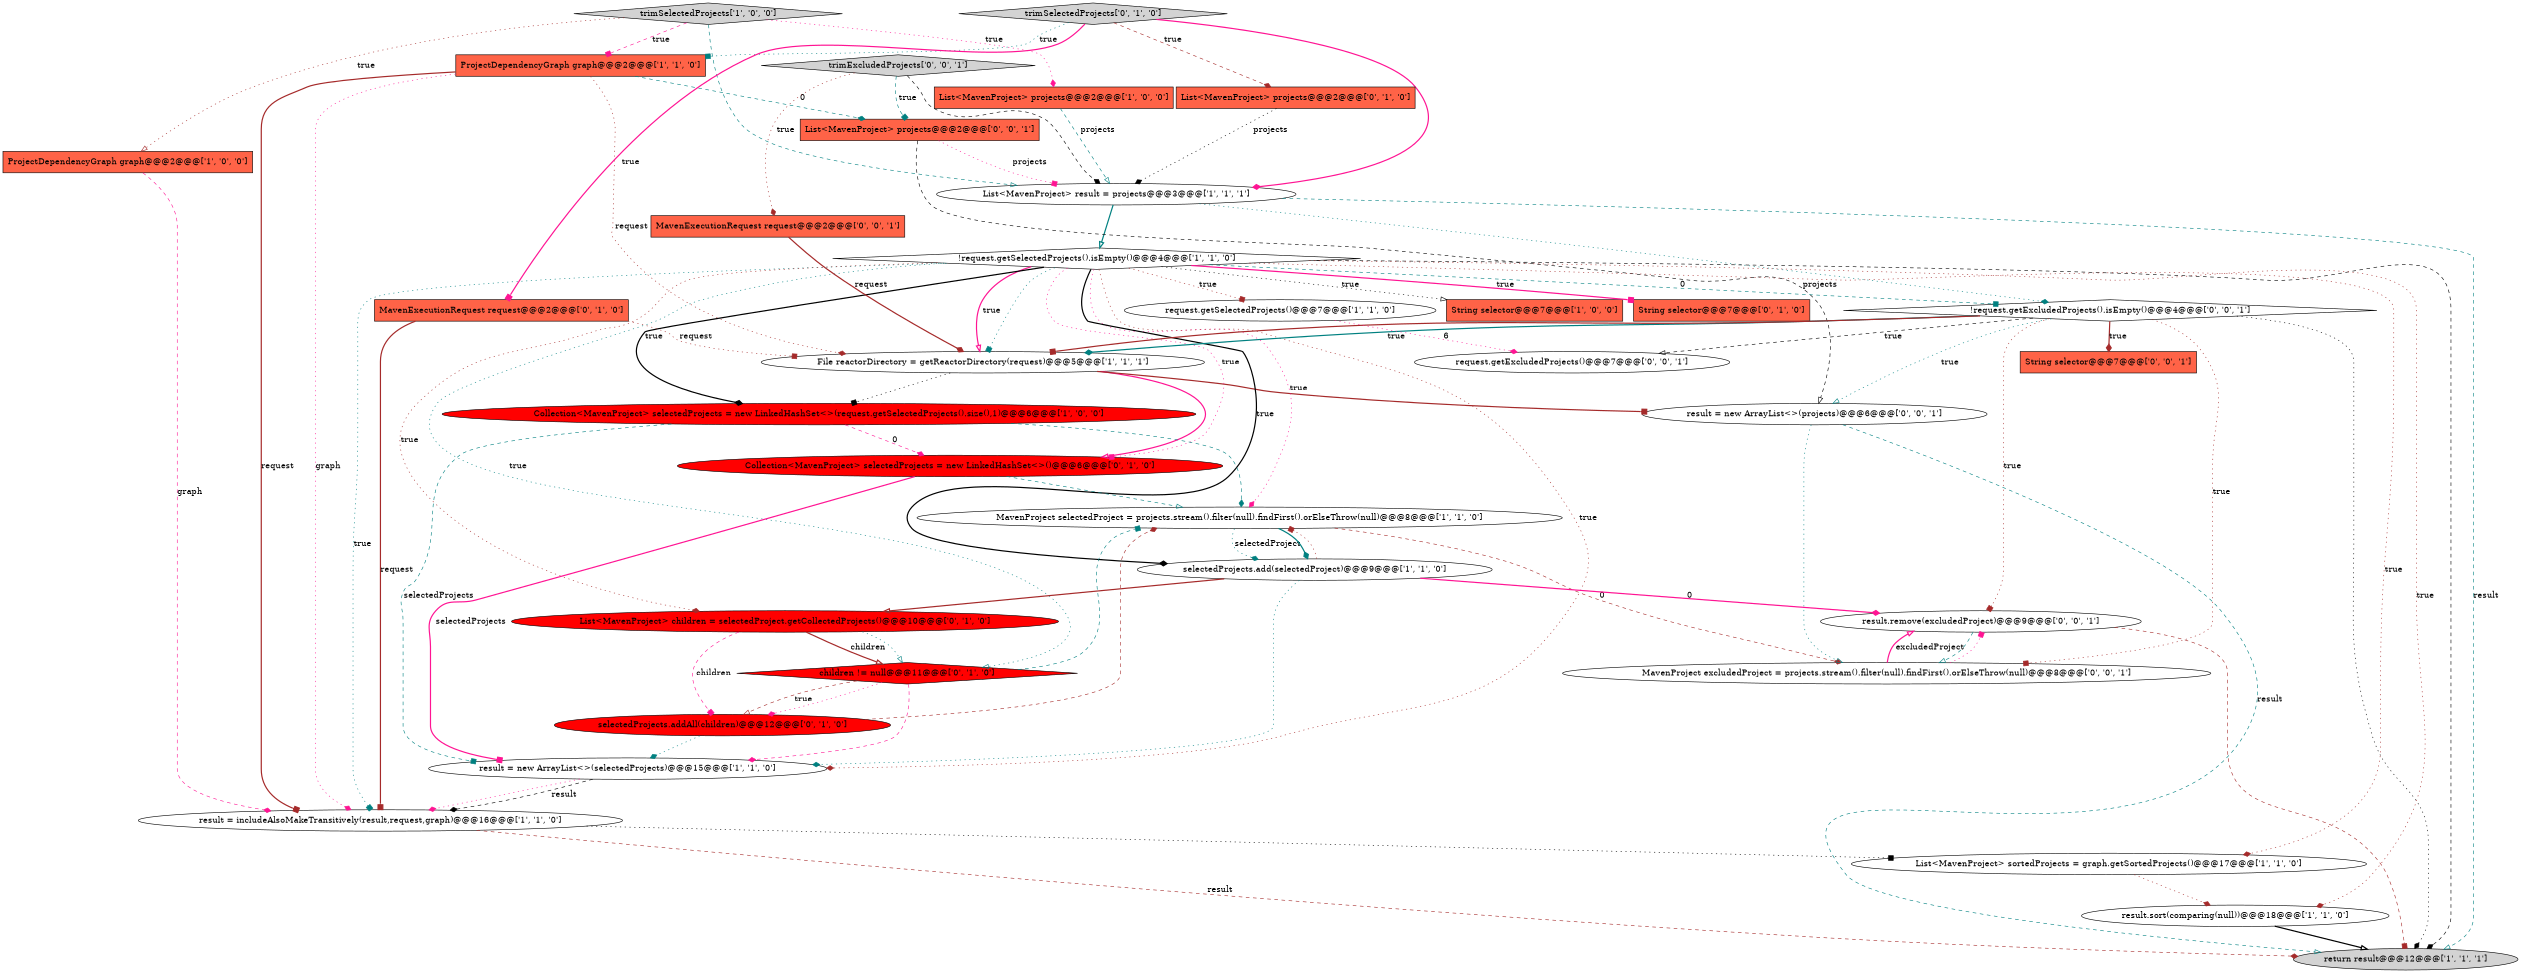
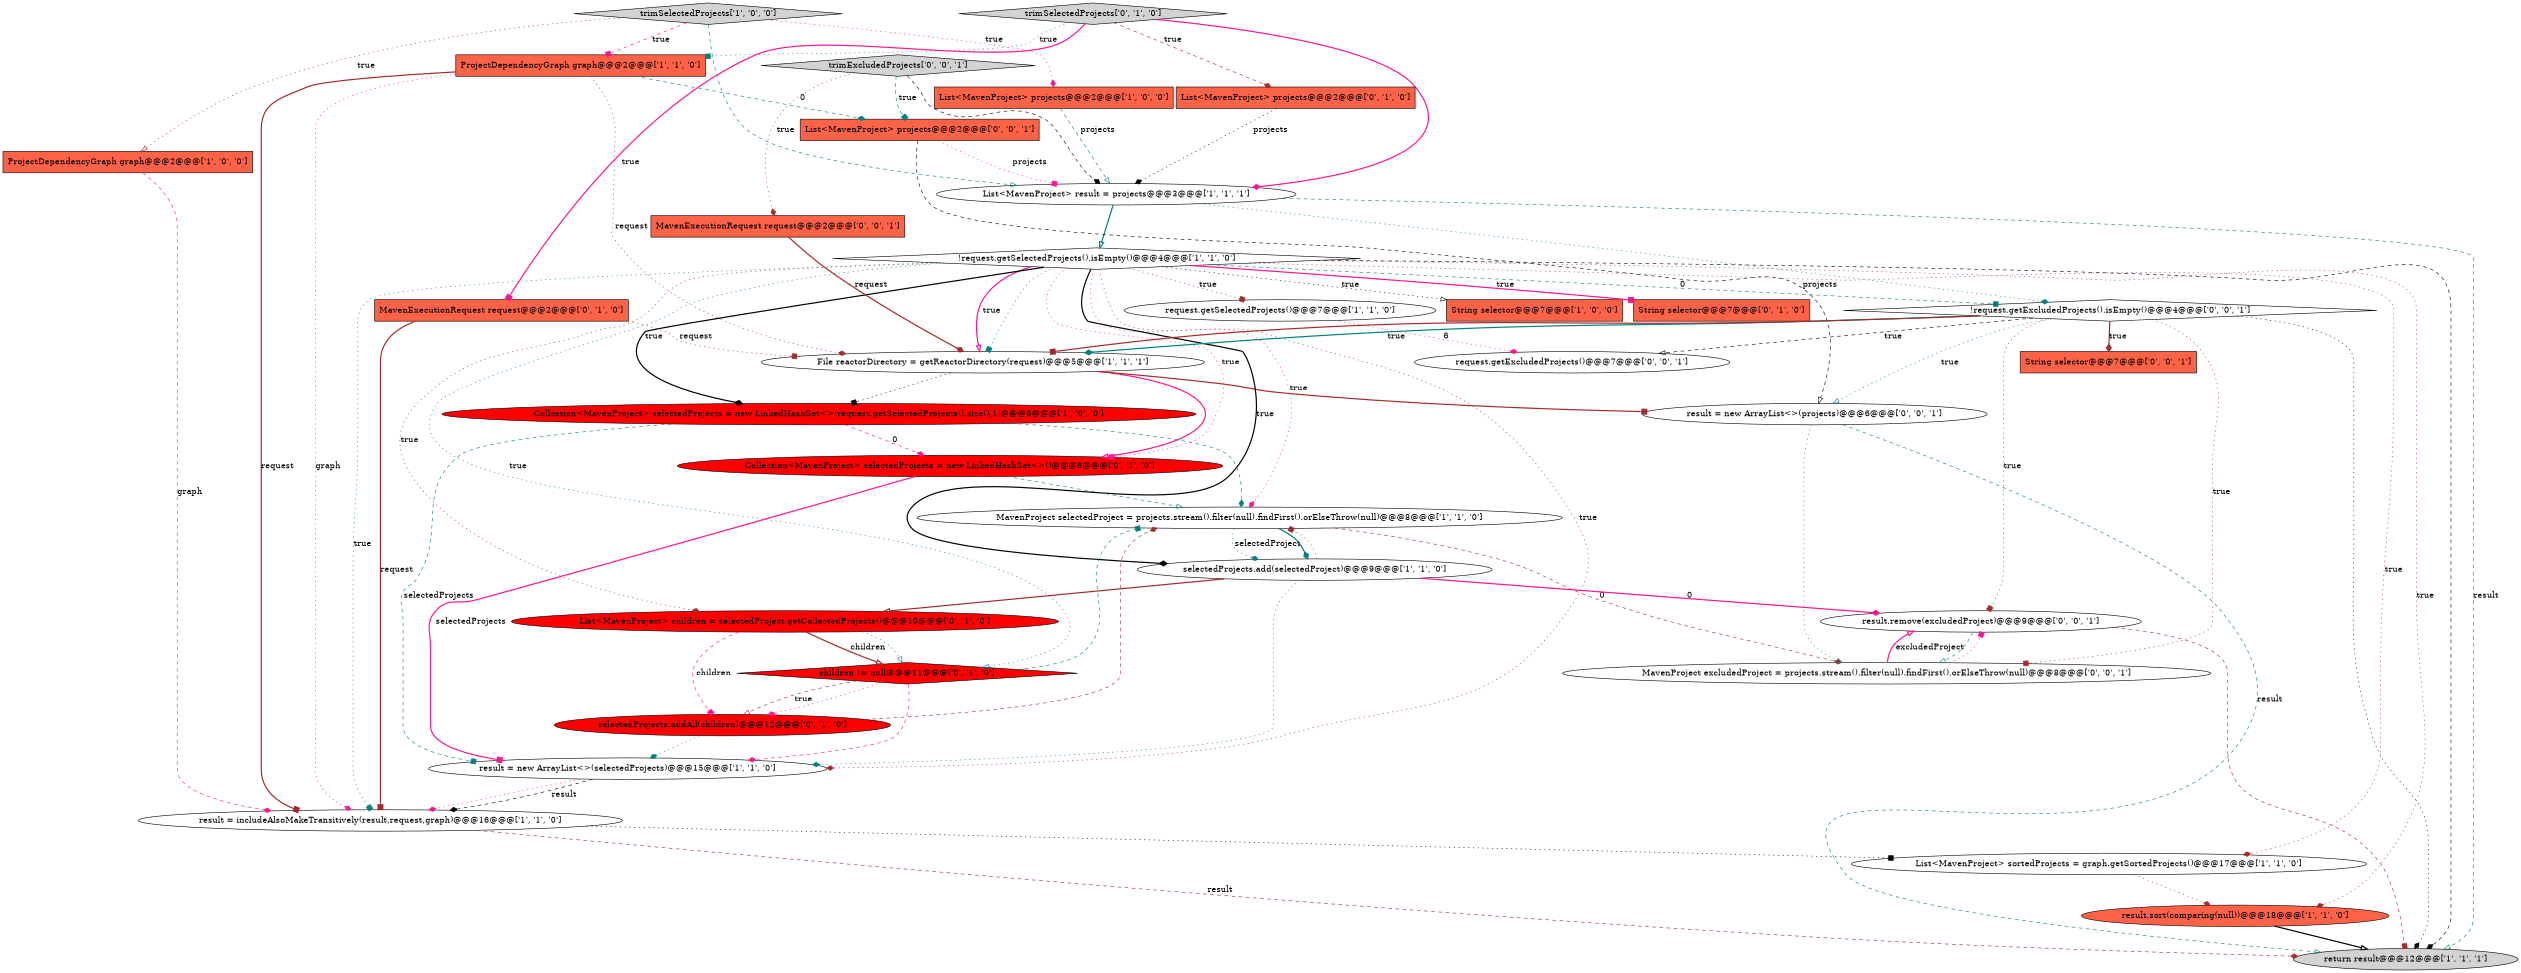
node "result.sort(comparing(null))@@@18@@@['1', '1', '0']": fillcolor white -> tomato
